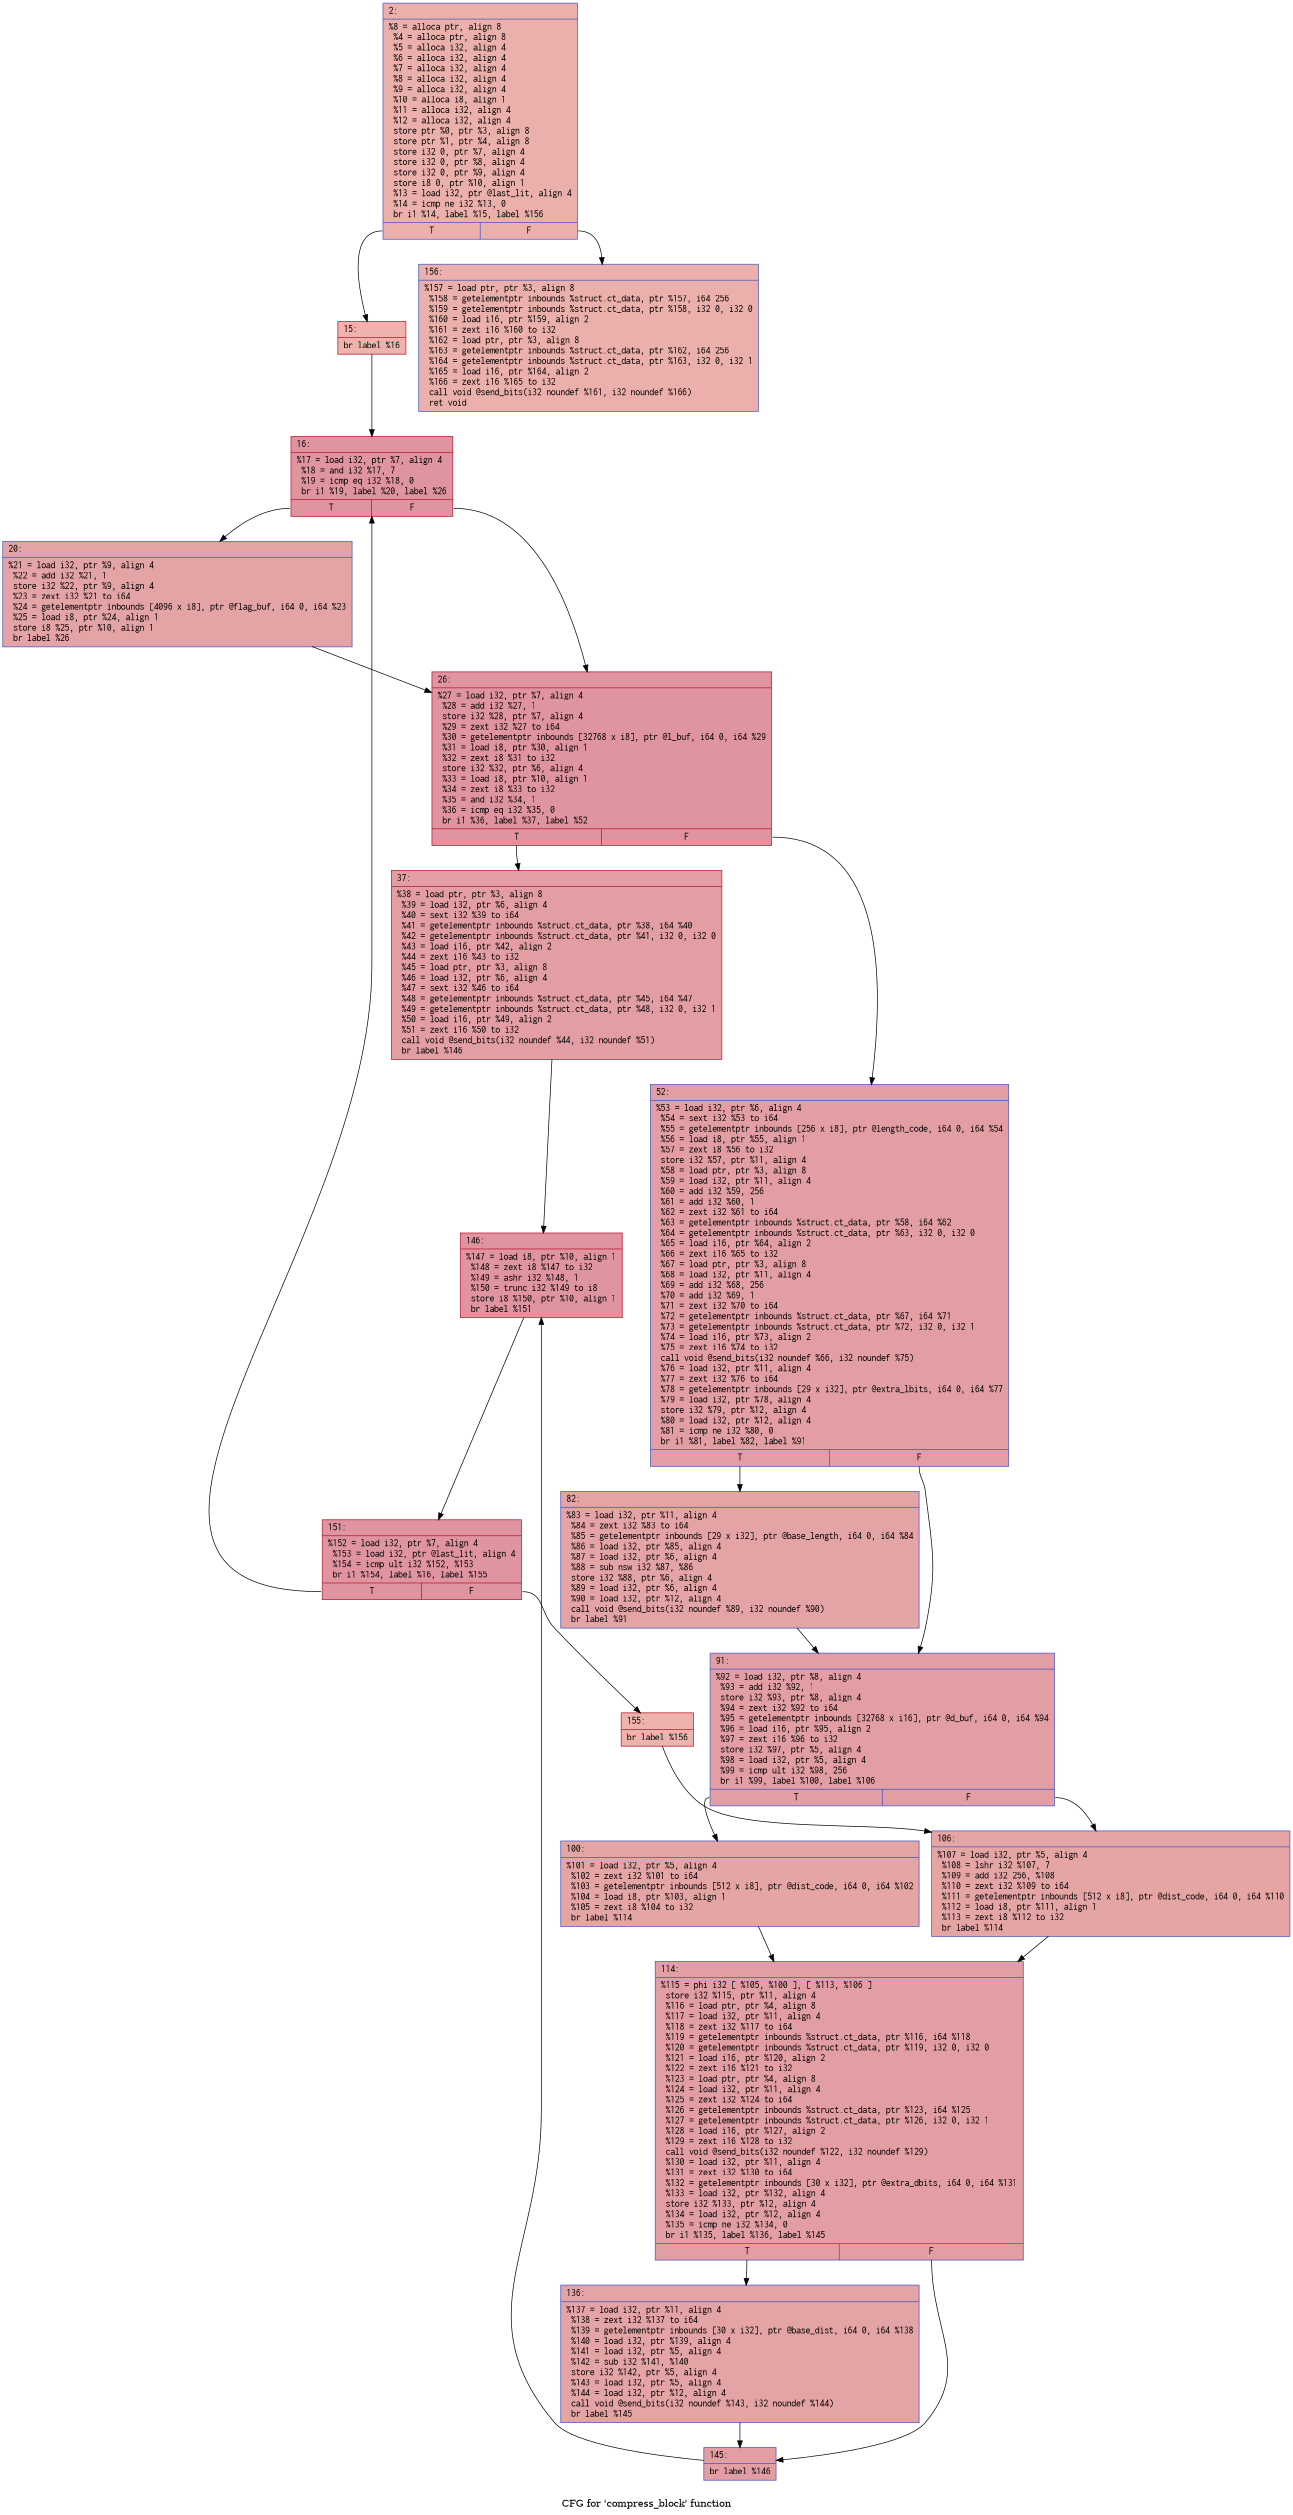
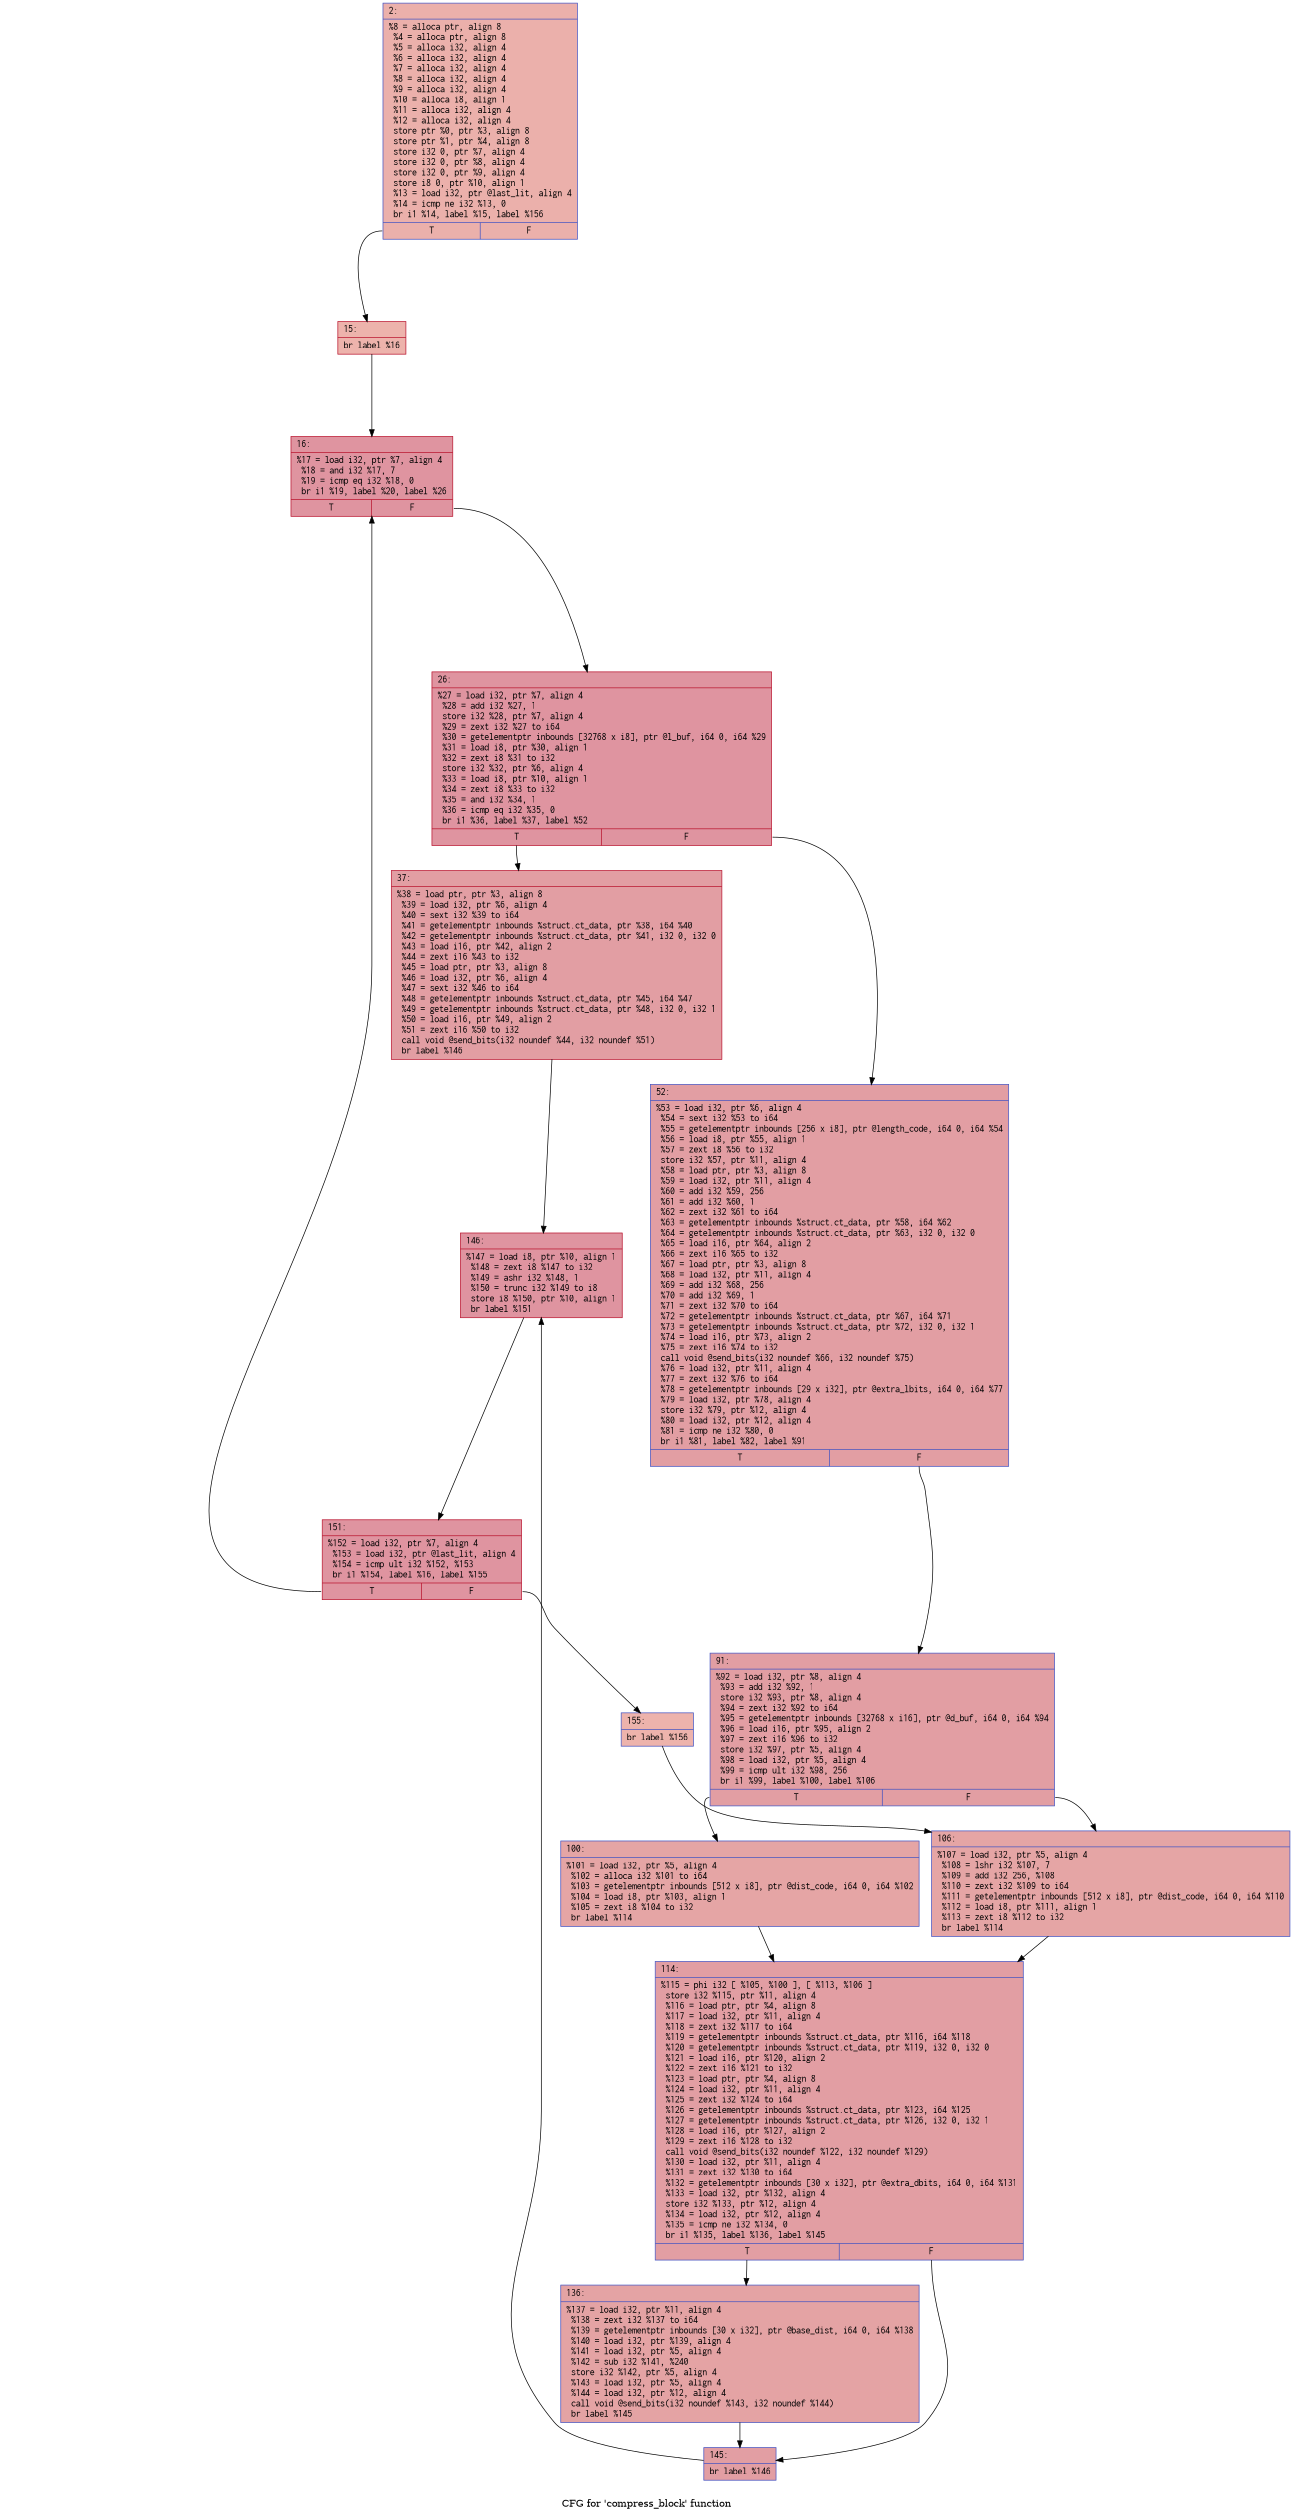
node "156:": removed
node "20:": removed
node "82:": removed
node "155:": color #b70d28ff -> #3d50c3ff
node "100:": text "%102 = zext i32 %101 to i64" -> "%102 = alloca i32 %101 to i64"
node "136:": text "%142 = sub i32 %141, %140" -> "%142 = sub i32 %141, %240"
